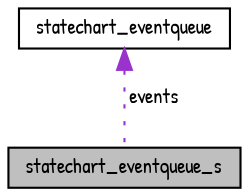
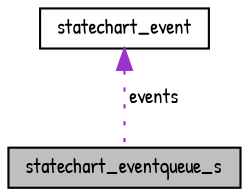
node "statechart_eventqueue": label "statechart_eventqueue" -> "statechart_event"
